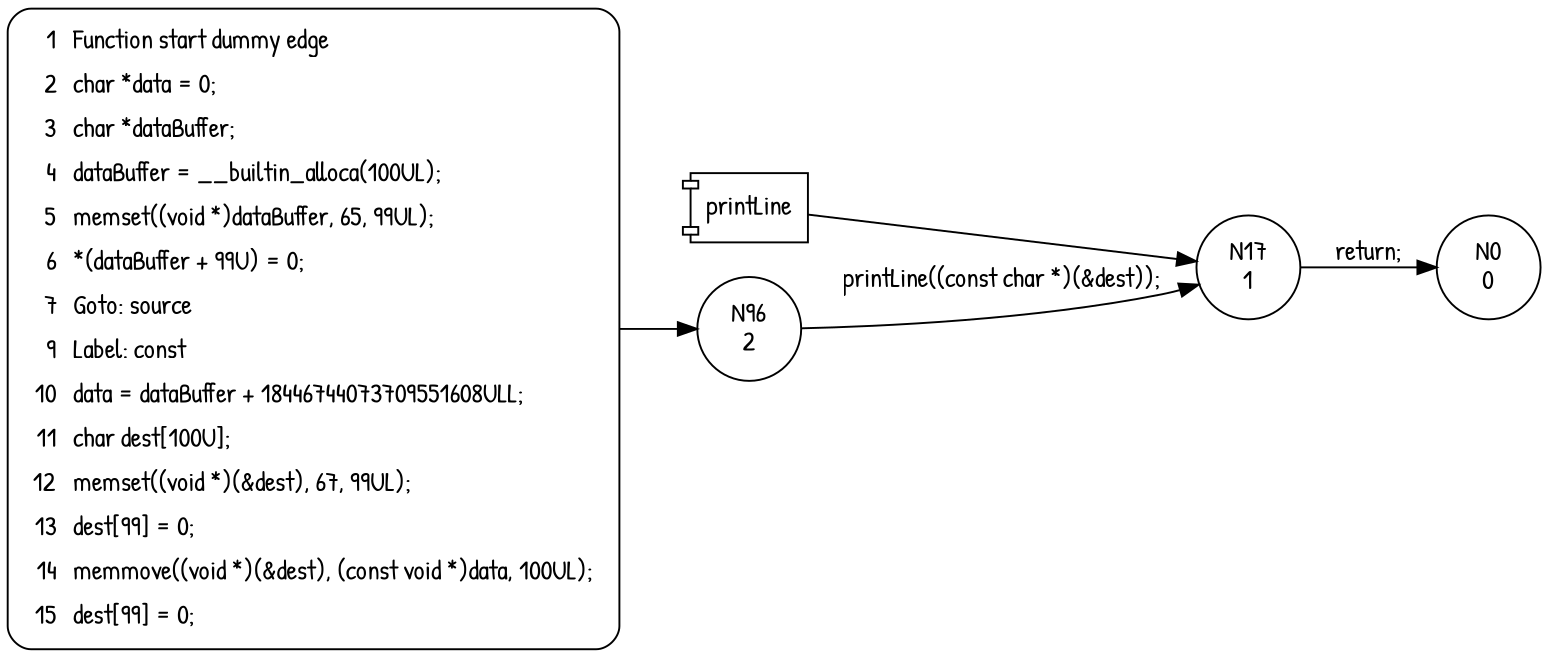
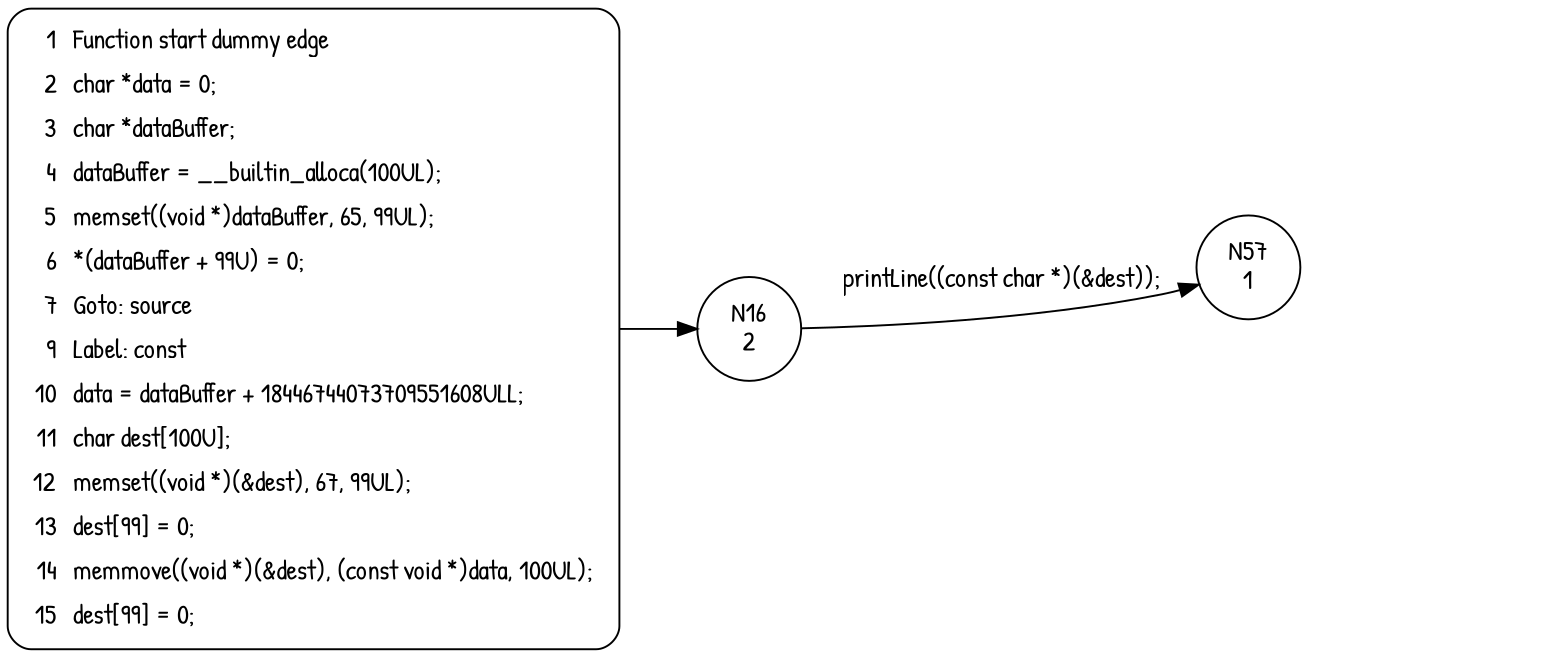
node "printLine": removed
node "N17 1": label "N17 1" -> "N57 1"
node "N0 0": removed
node "N96 2": label "N96 2" -> "N16 2"
